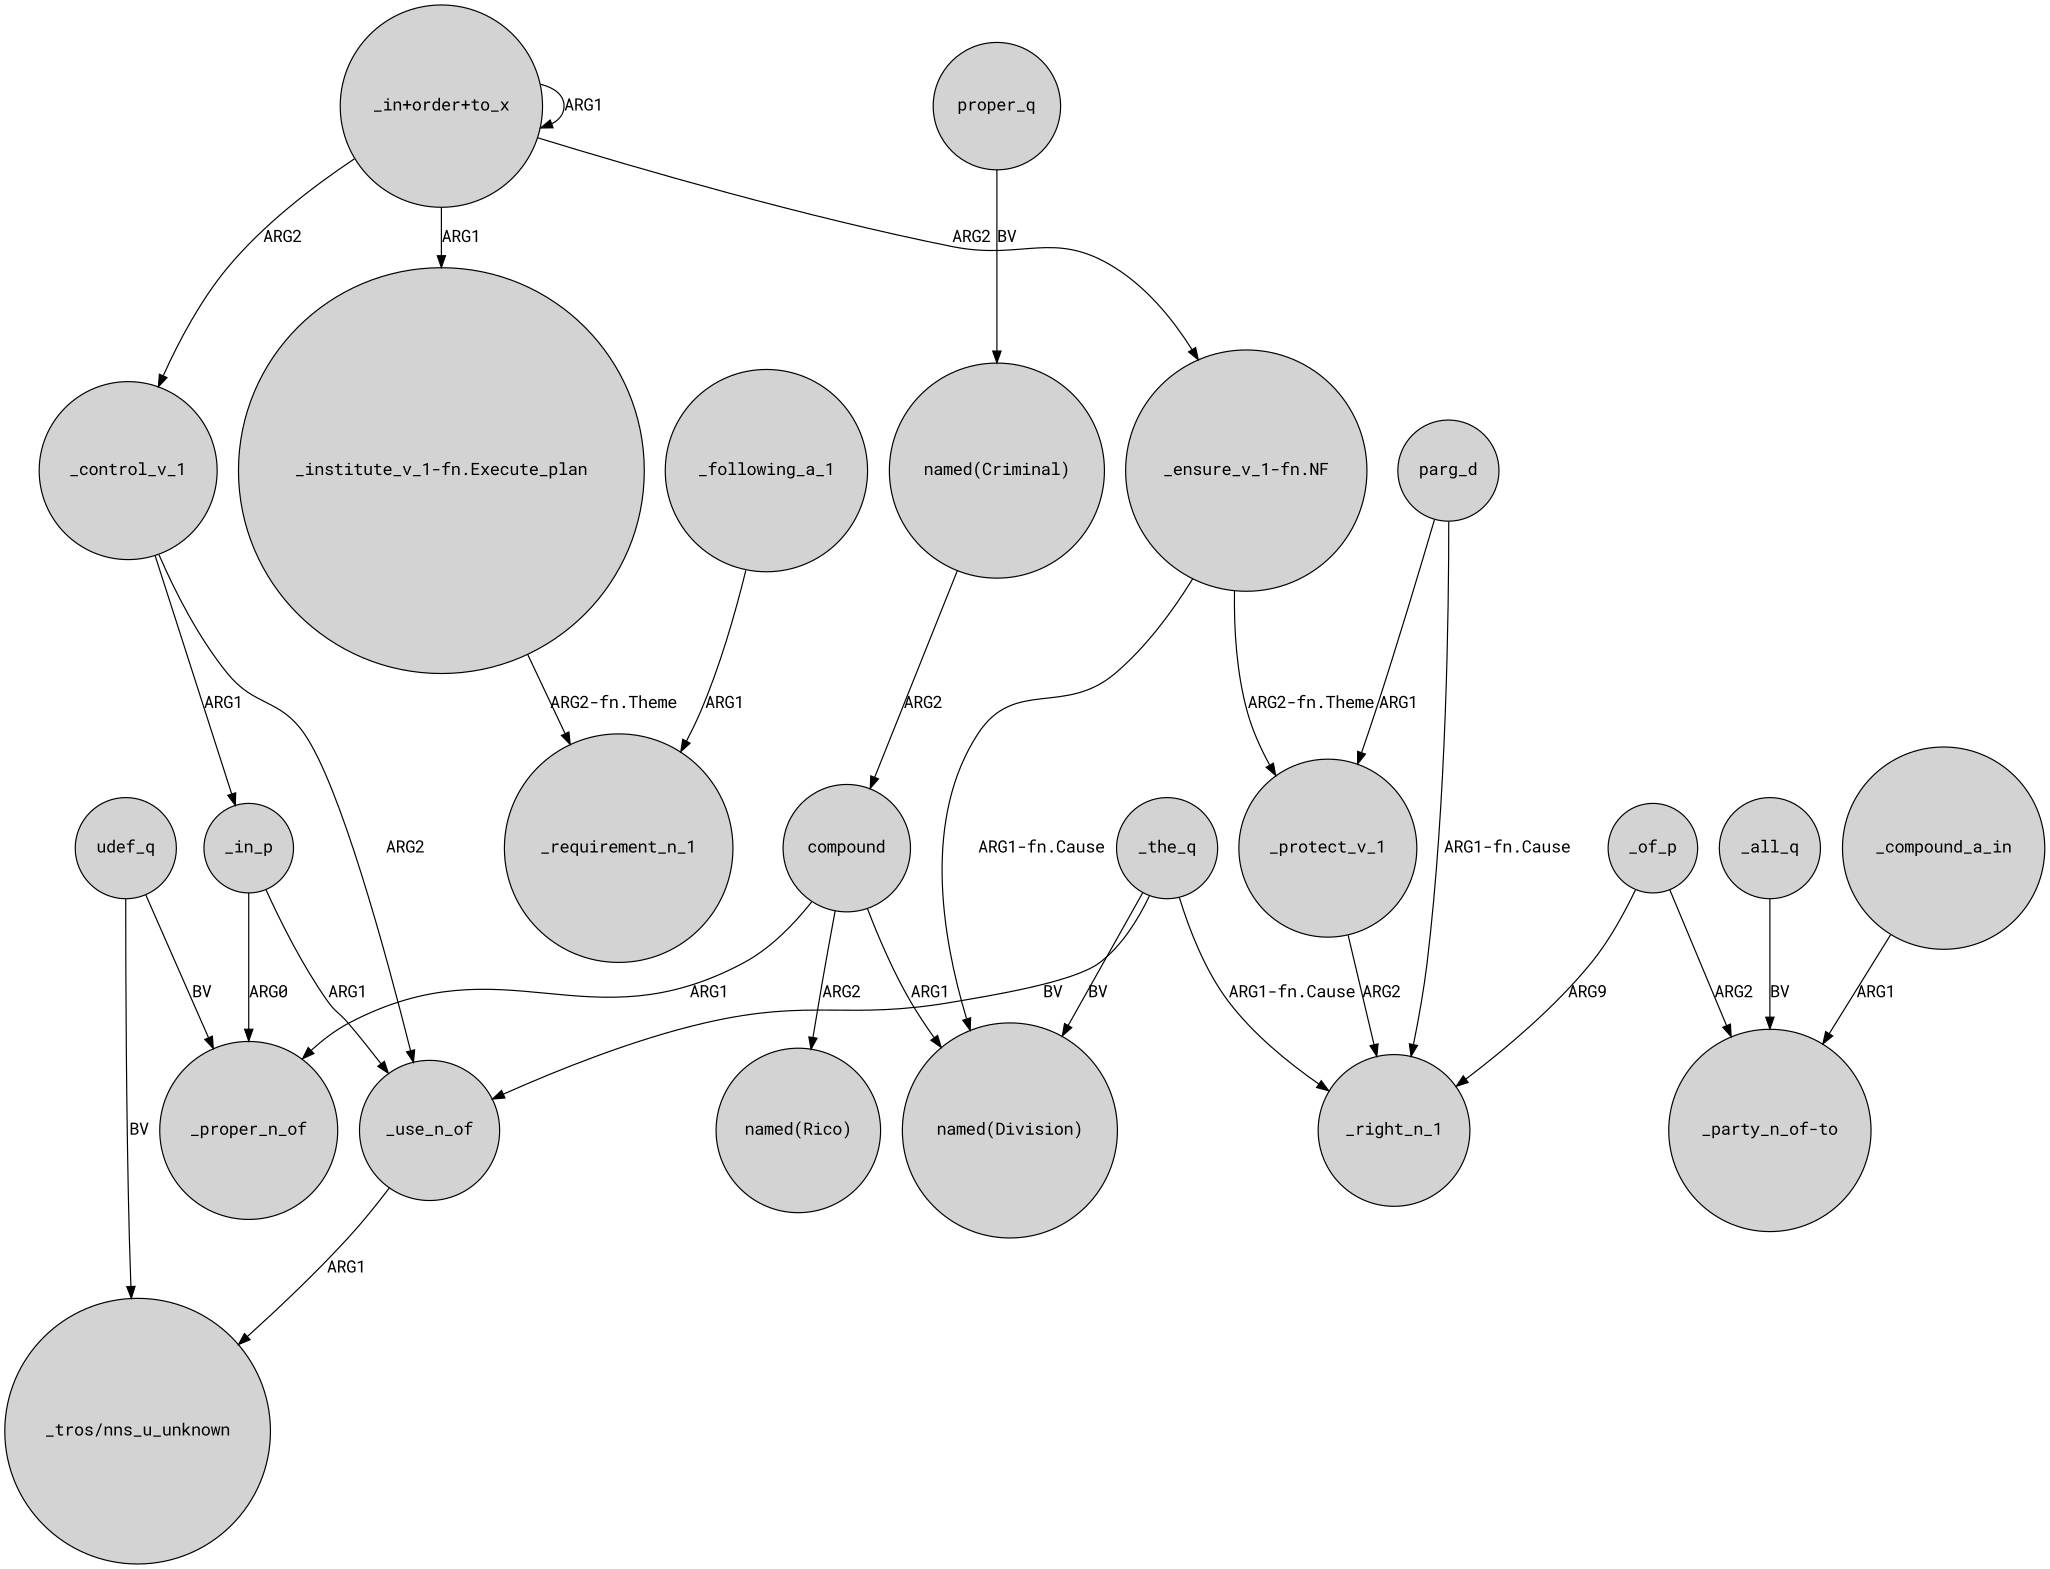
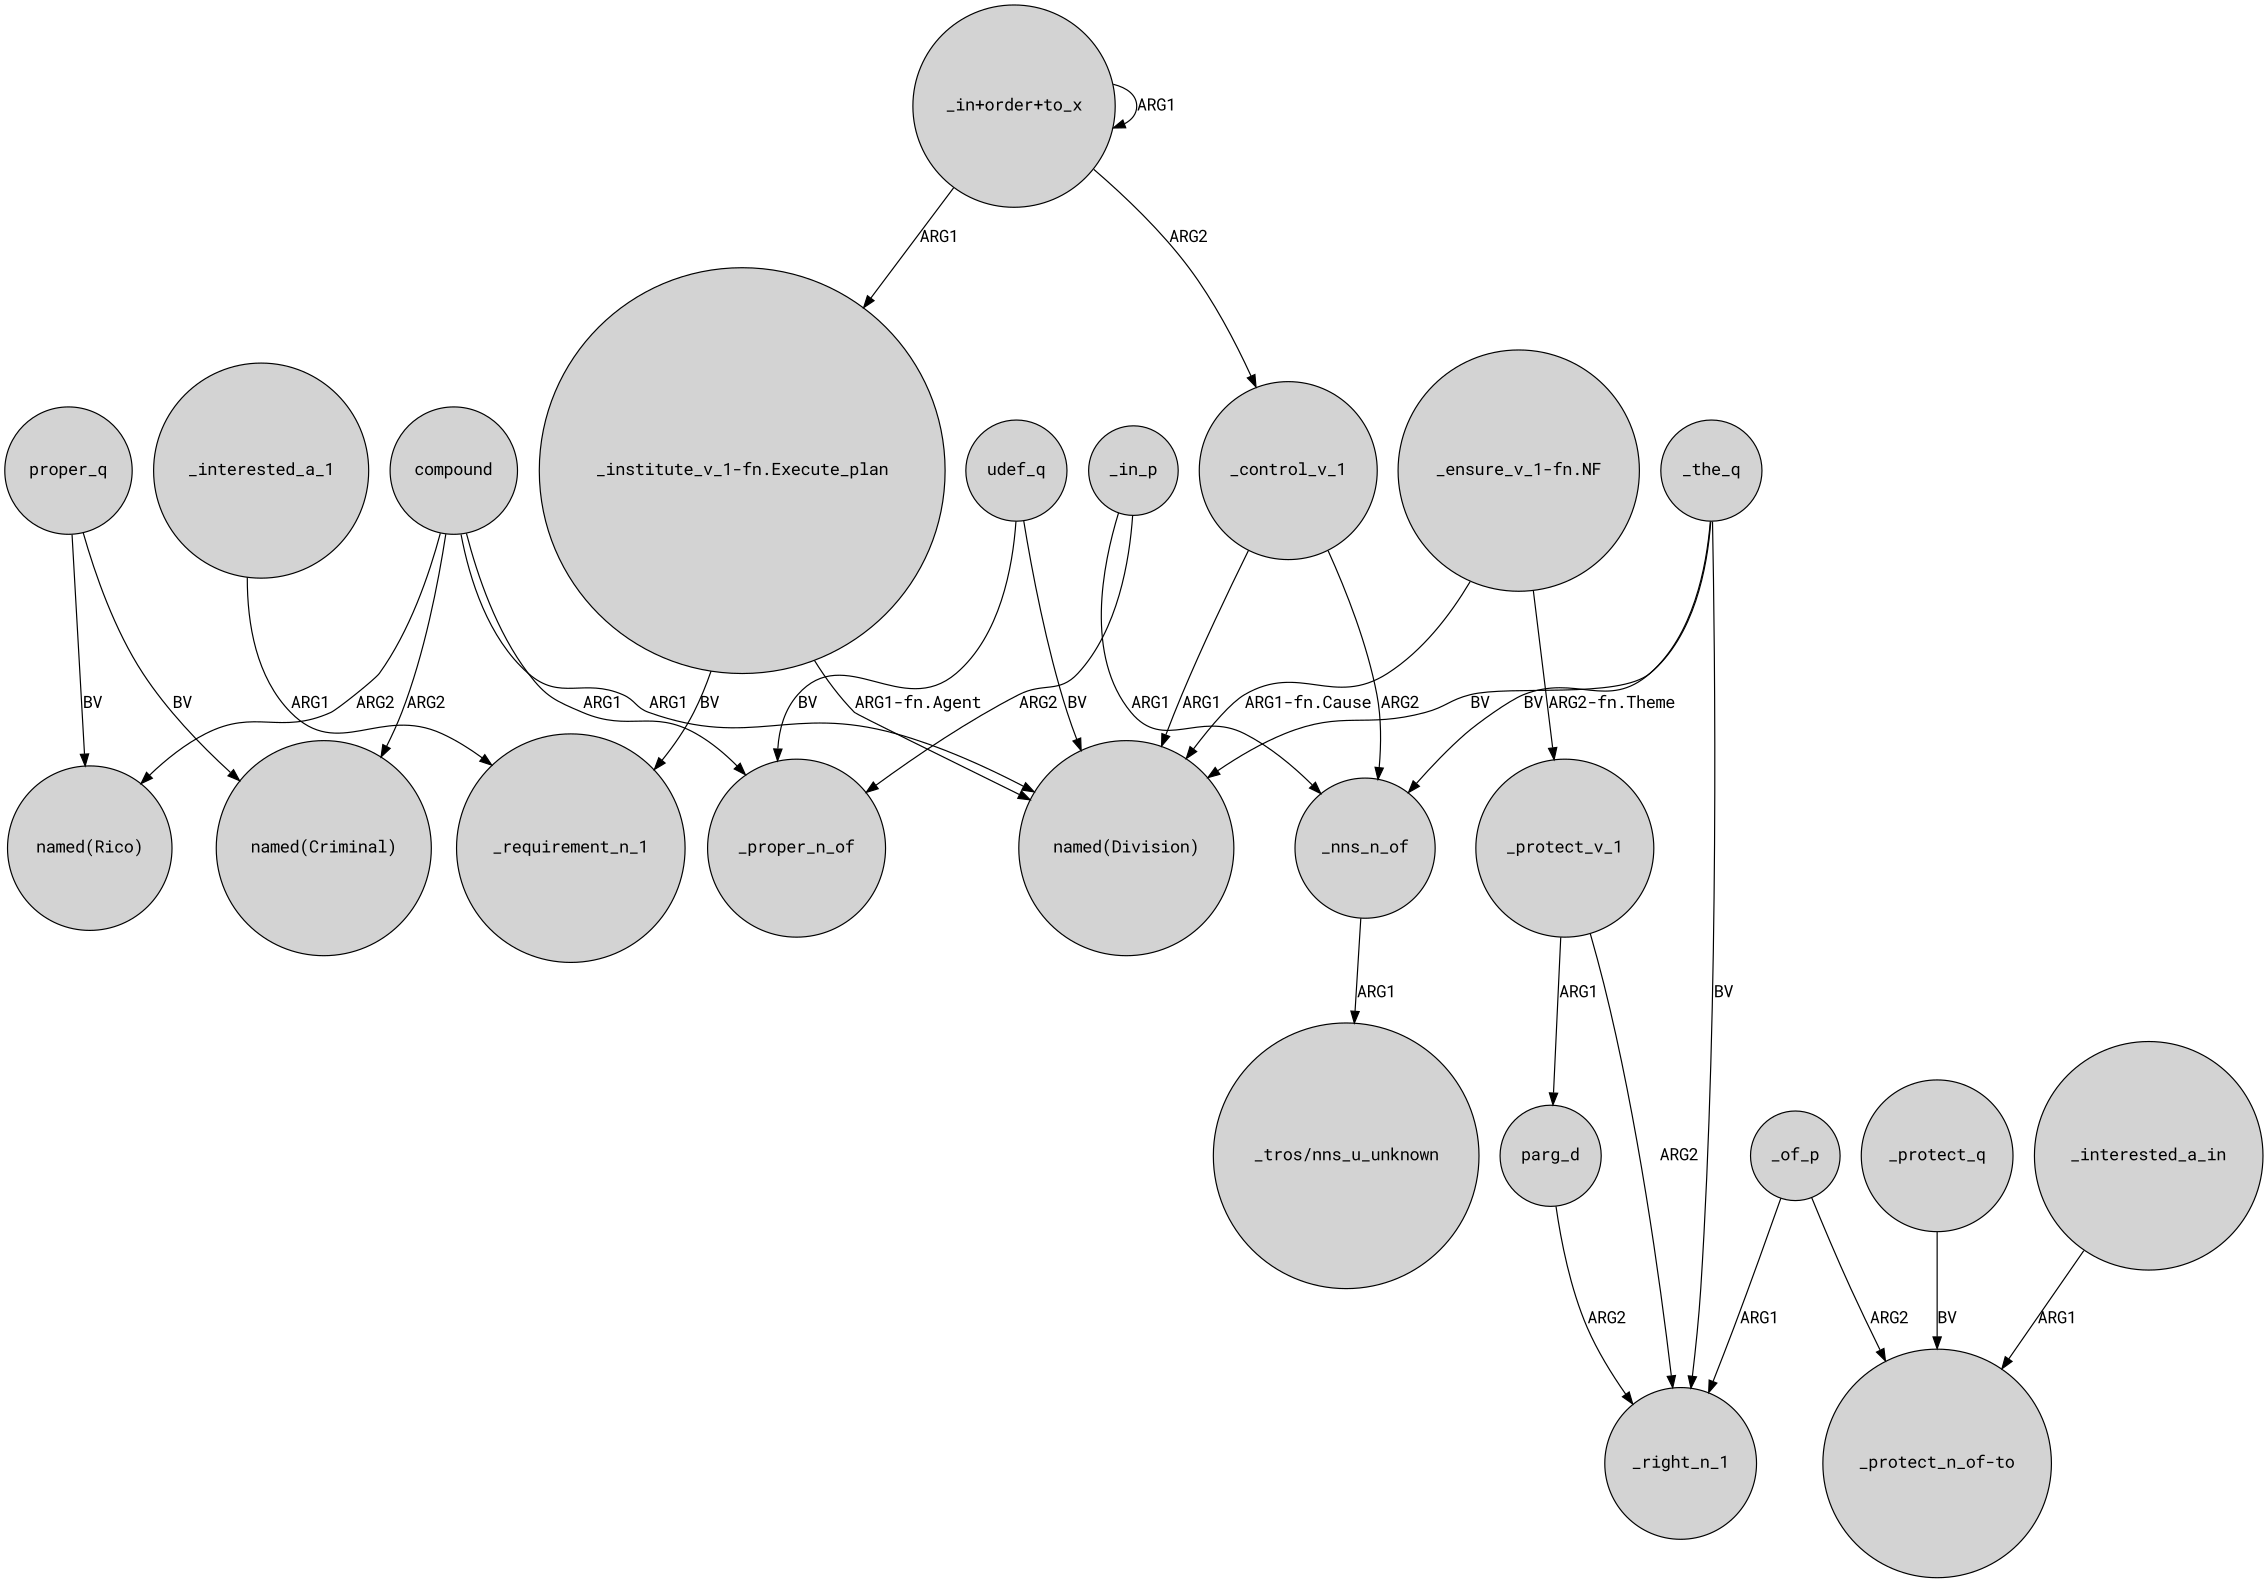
edge "_in+order+to_x" -> "_ensure_v_1-fn.NF": removed, label "ARG2"
node "_following_a_1": label "_following_a_1" -> "_interested_a_1"
edge "parg_d" -> "_protect_v_1": reversed
edge "proper_q" -> "named(Rico)": added, label "BV"
edge "named(Criminal)" -> "compound": reversed
edge "_control_v_1" -> "_in_p": now "_control_v_1" -> "named(Division)"
edge "_institute_v_1-fn.Execute_plan" -> "_requirement_n_1": label "ARG2-fn.Theme" -> "BV"
edge "_institute_v_1-fn.Execute_plan" -> "named(Division)": added, label "ARG1-fn.Agent"
edge "parg_d" -> "_right_n_1": label "ARG1-fn.Cause" -> "ARG2"
node "_all_q": label "_all_q" -> "_protect_q"
node "_compound_a_in": label "_compound_a_in" -> "_interested_a_in"
edge "_in_p" -> "_proper_n_of": label "ARG0" -> "ARG2"
edge "_the_q" -> "_right_n_1": label "ARG1-fn.Cause" -> "BV"
edge "_of_p" -> "_right_n_1": label "ARG9" -> "ARG1"
edge "udef_q" -> "_tros/nns_u_unknown": now "udef_q" -> "named(Division)"
node "_use_n_of": label "_use_n_of" -> "_nns_n_of"
node "_party_n_of-to": label "_party_n_of-to" -> "_protect_n_of-to"
